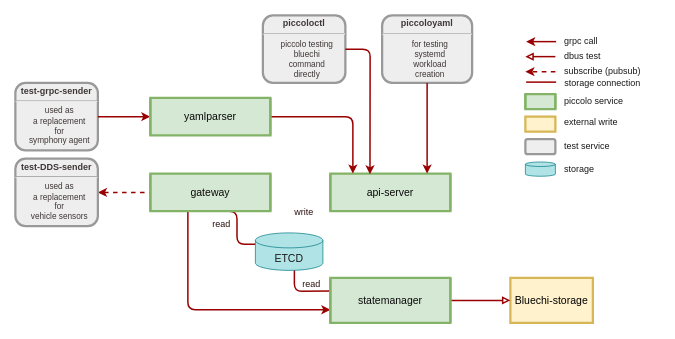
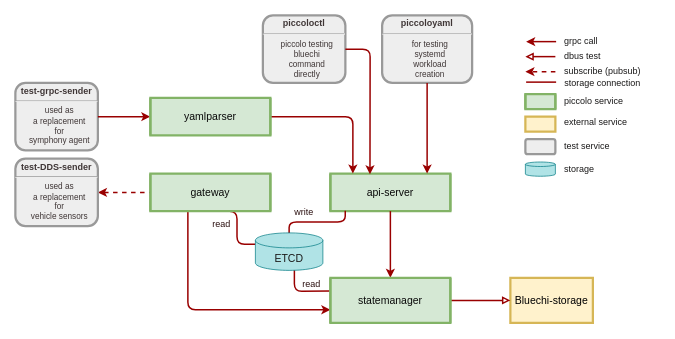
node "external write": label "external write" -> "external service"
edge "api-server" -- "ETCD": added
edge "api-server" -> "statemanager": added
